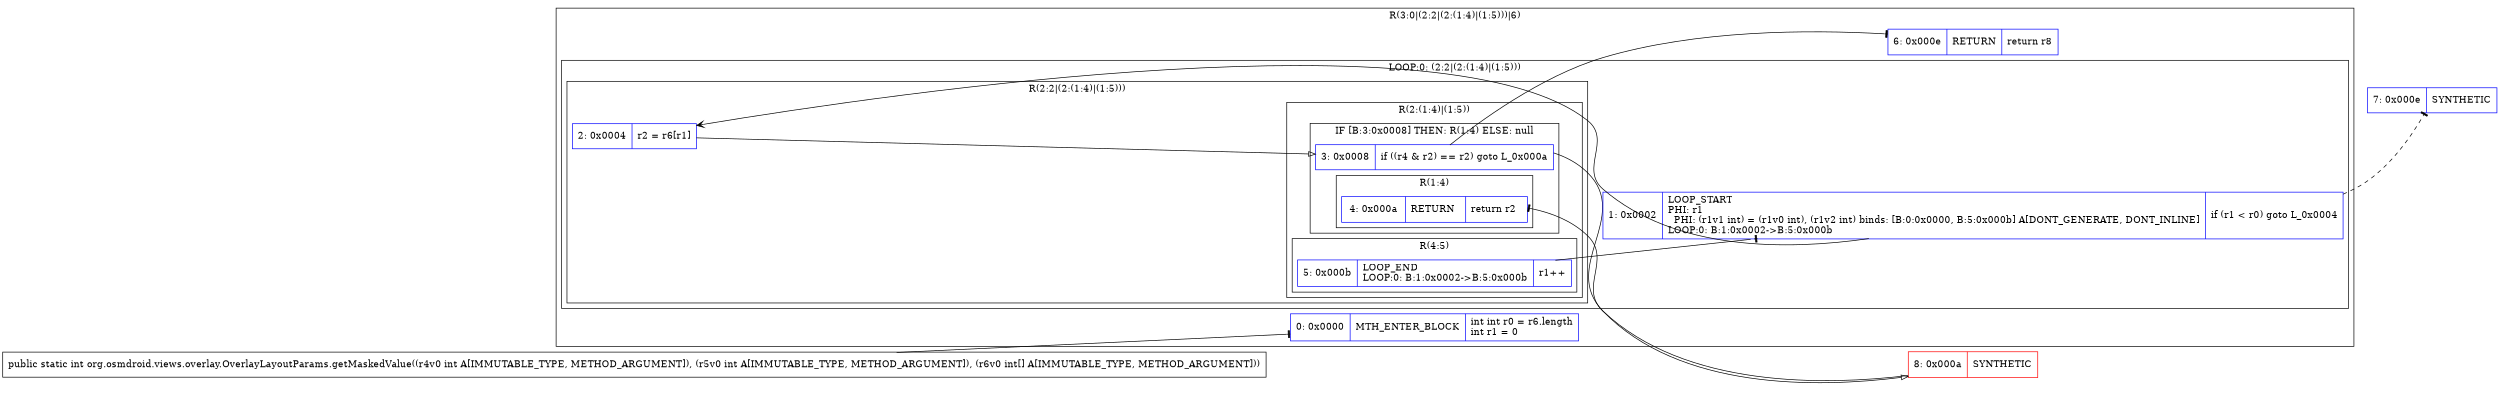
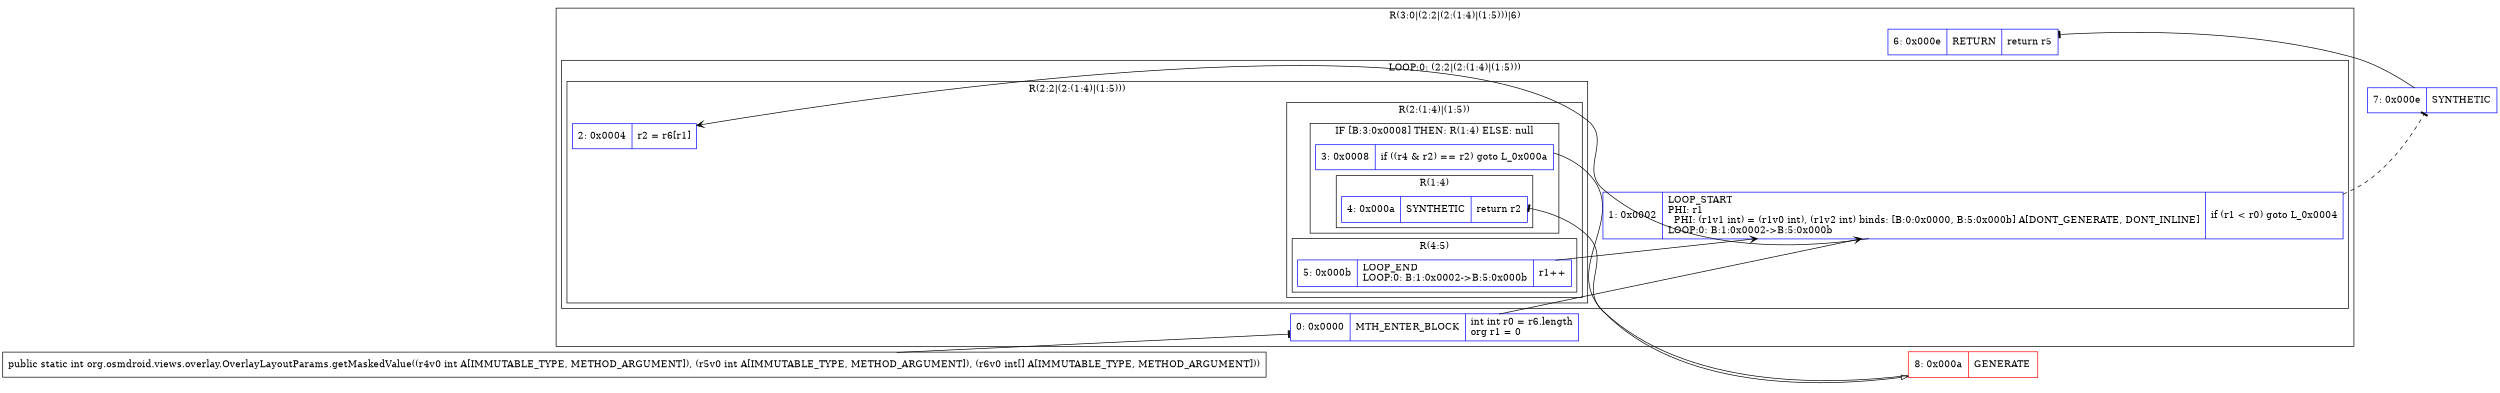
node "6: 0x000e": text "return r8" -> "return r5"
edge "3: 0x0008" -> "6: 0x000e": now "7: 0x000e" -> "6: 0x000e"
edge "2: 0x0004" -> "3: 0x0008": removed
node "4: 0x000a": text "RETURN" -> "SYNTHETIC"
edge "5: 0x000b" -> "1: 0x0002": arrowhead tee -> vee
edge "0: 0x0000" -> "1: 0x0002": added
node "0: 0x0000": text "int r1 = 0" -> "org r1 = 0"
node "8: 0x000a": text "SYNTHETIC" -> "GENERATE"
